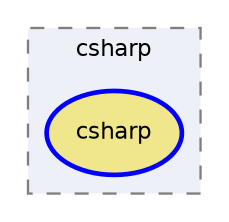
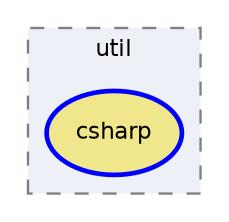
cluster "csharp": label "csharp" -> "util"
